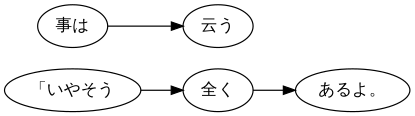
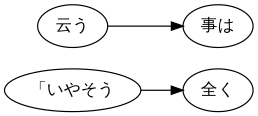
edge "事は" -> "云う": reversed
node "あるよ。": removed
